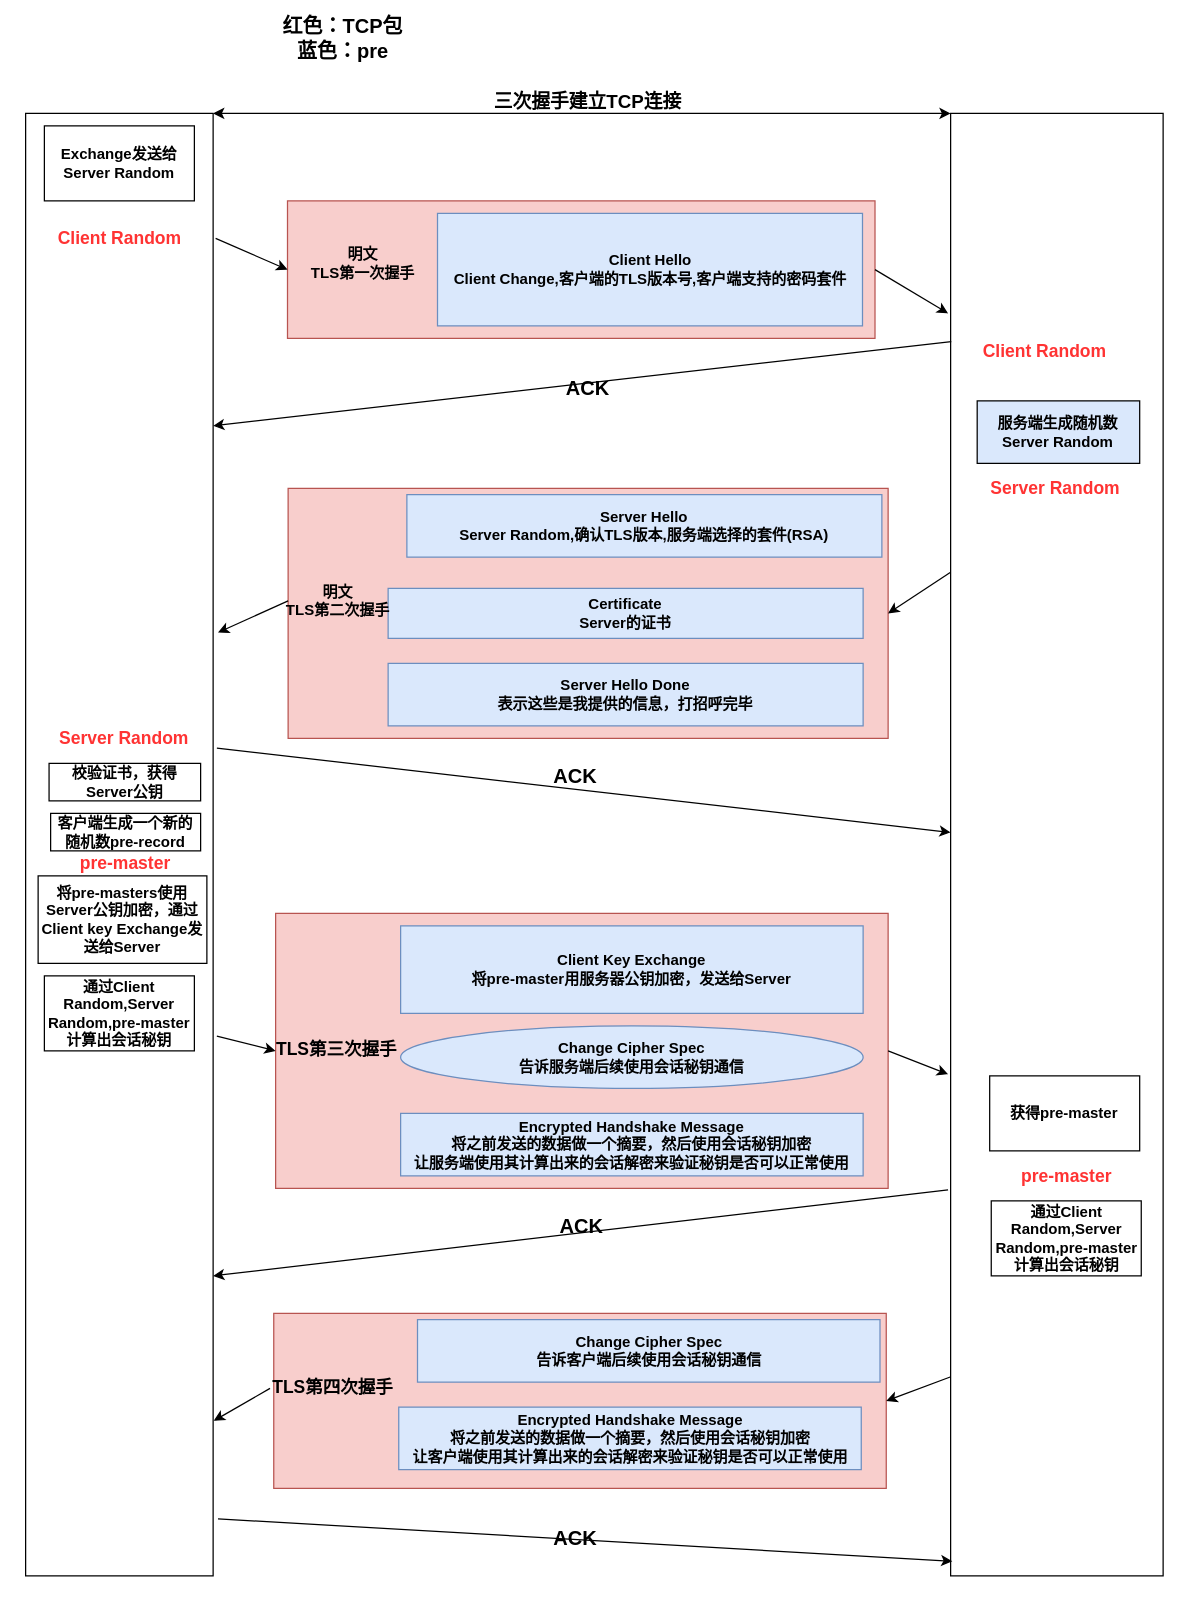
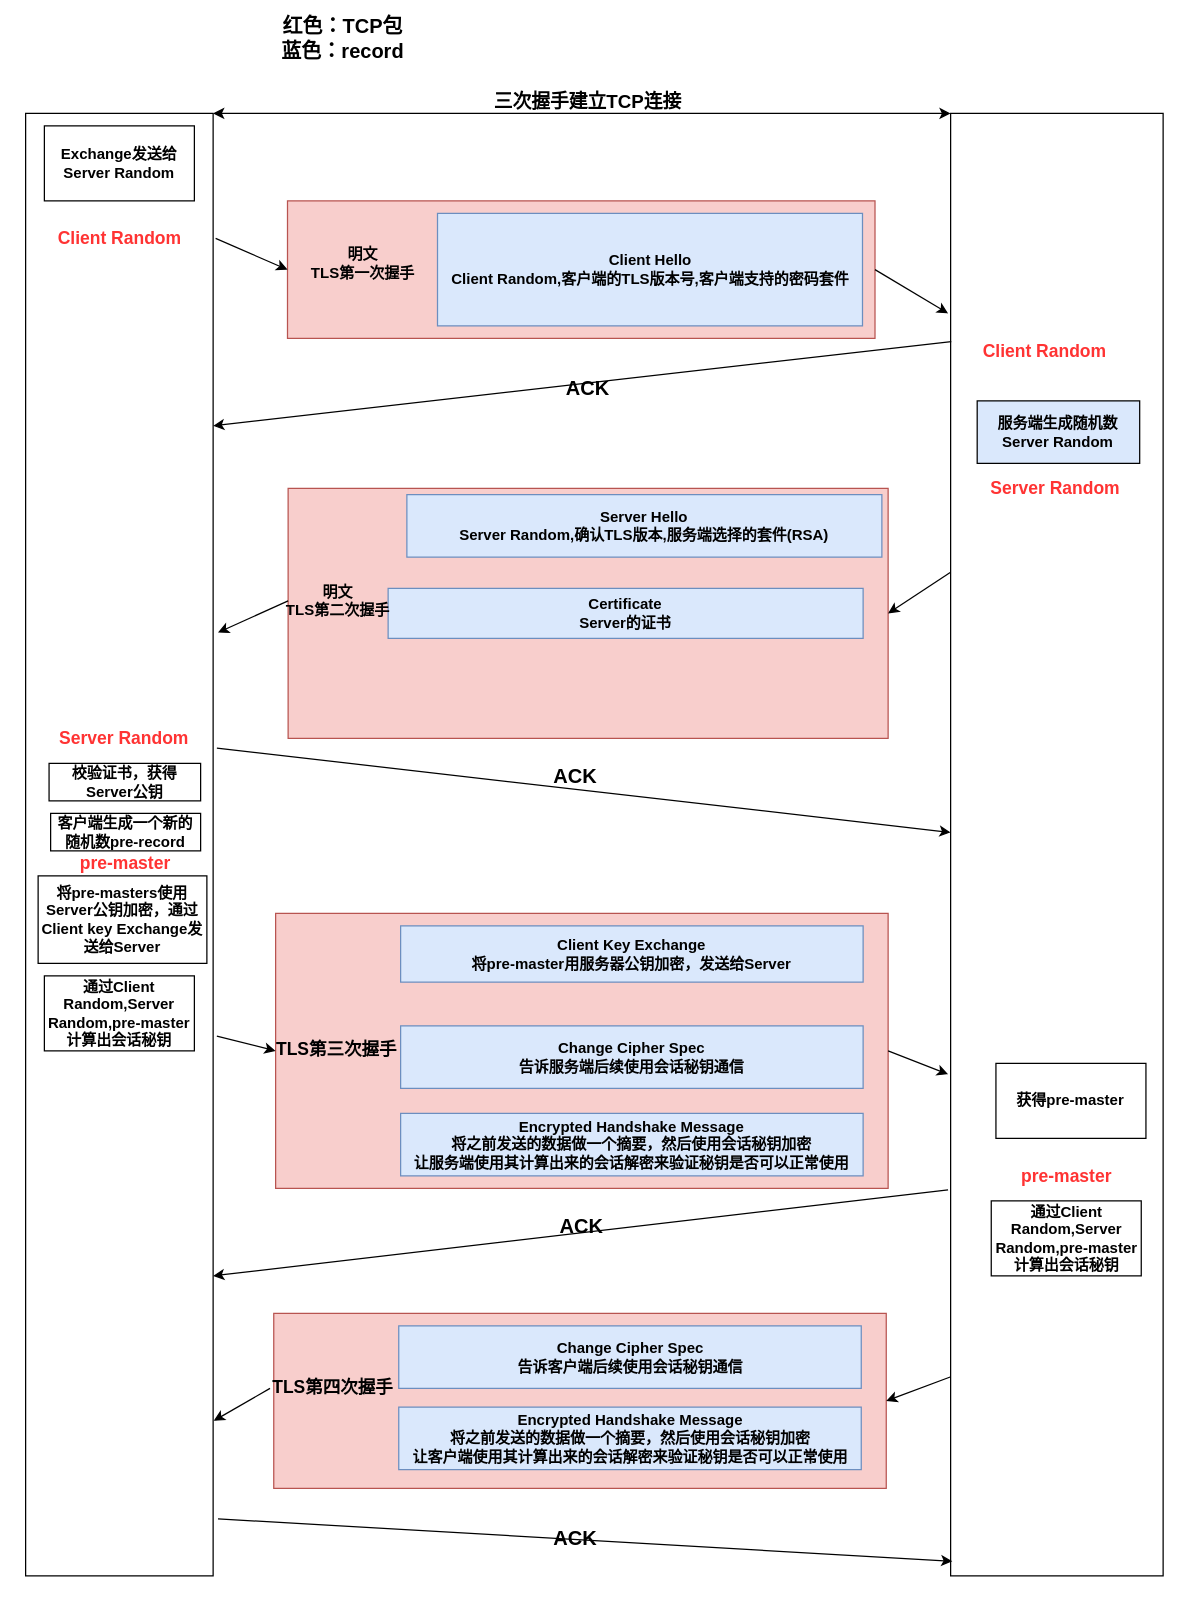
node "红色：TCP包 蓝色：pre": label "红色：TCP包 蓝色：pre" -> "红色：TCP包 蓝色：record"
node "Client Hello Client Change,客户端的TLS版本号,客户端支持的密码套件": label "Client Hello Client Change,客户端的TLS版本号,客户端支持的密码套件" -> "Client Hello Client Random,客户端的TLS版本号,客户端支持的密码套件"
node "Server Hello Done 表示这些是我提供的信息，打招呼完毕": removed
node "Client Key Exchange 将pre-master用服务器公钥加密，发送给Server": size 463x88 -> 463x56
node "Change Cipher Spec 告诉服务端后续使用会话秘钥通信": shape ellipse -> rectangle
node "获得pre-master": moved (1065, 1113) -> (1071, 1101)
node "Change Cipher Spec 告诉客户端后续使用会话秘钥通信": moved (649, 1351) -> (630, 1357)
